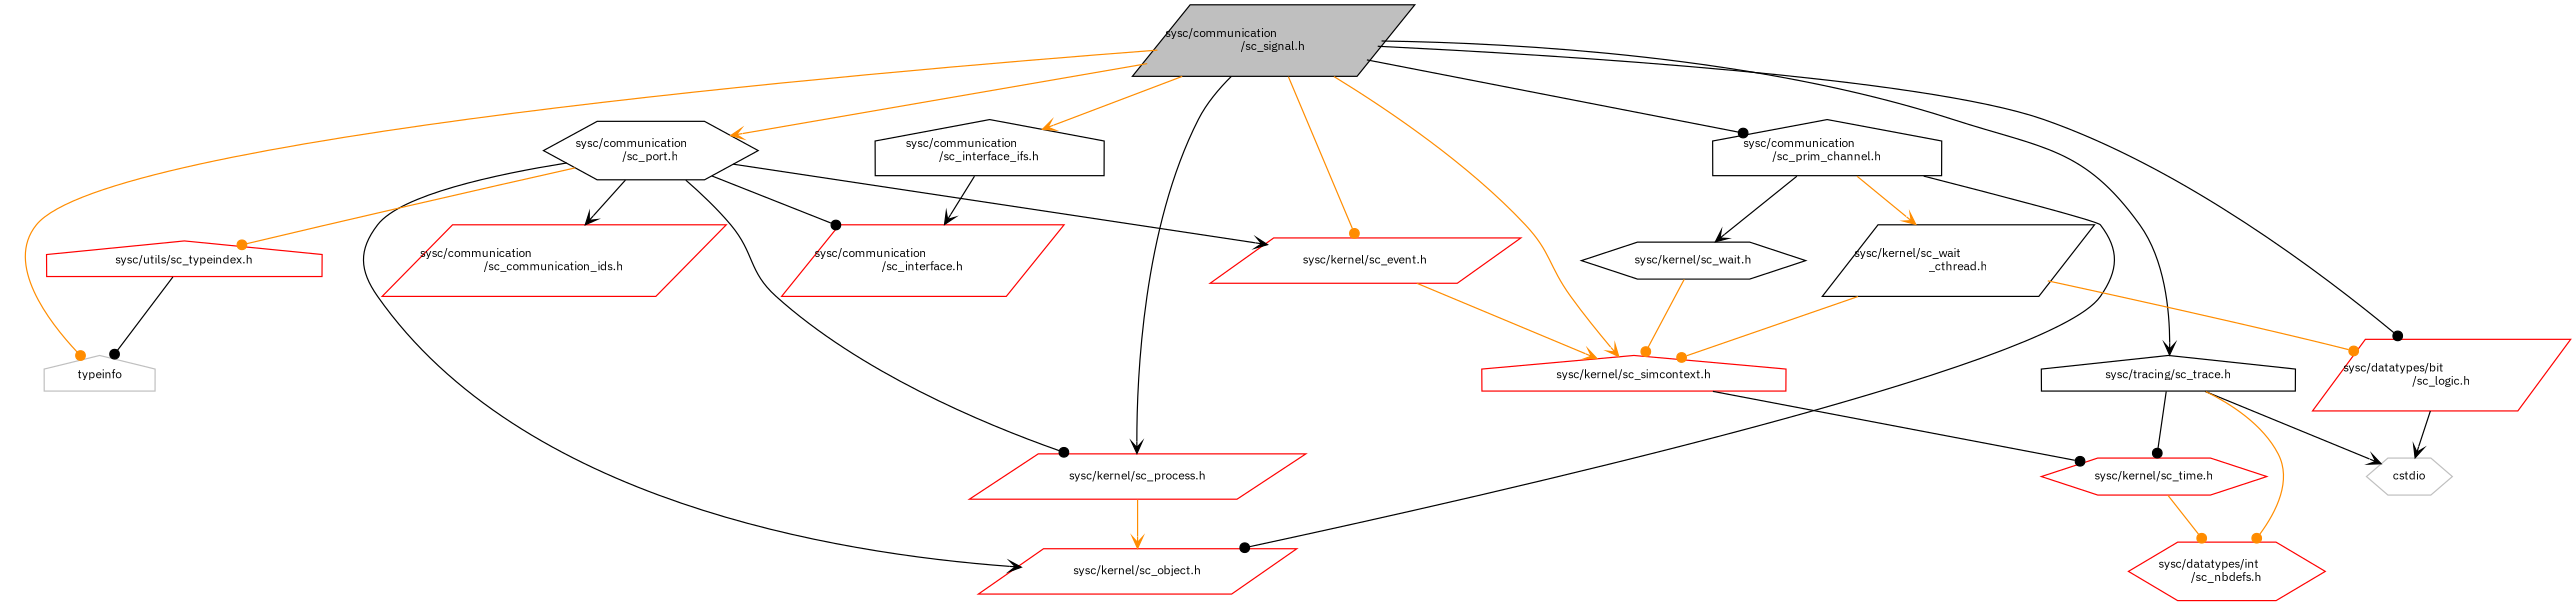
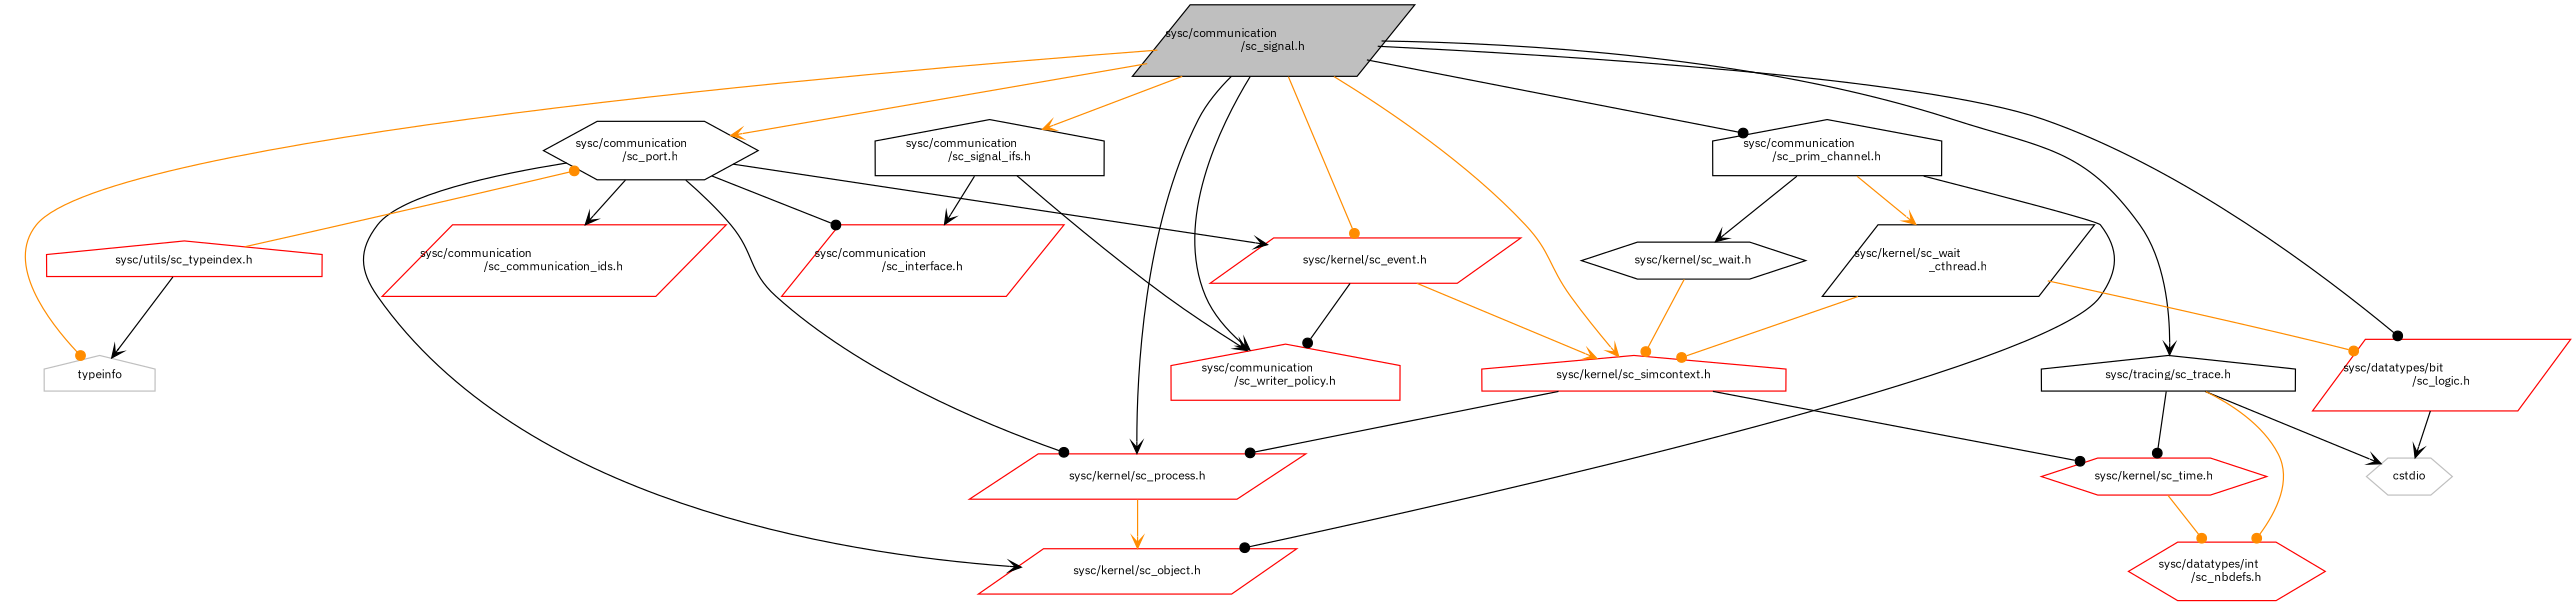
node "sysc/communication /sc_interface_ifs.h": label "sysc/communication /sc_interface_ifs.h" -> "sysc/communication /sc_signal_ifs.h"
edge "sysc/communication /sc_port.h" -> "sysc/utils/sc_typeindex.h": reversed
edge "sysc/utils/sc_typeindex.h" -> "typeinfo": arrowhead dot -> vee
node "sysc/communication /sc_writer_policy.h": added
edge "sysc/kernel/sc_simcontext.h" -> "sysc/kernel/sc_process.h": added
